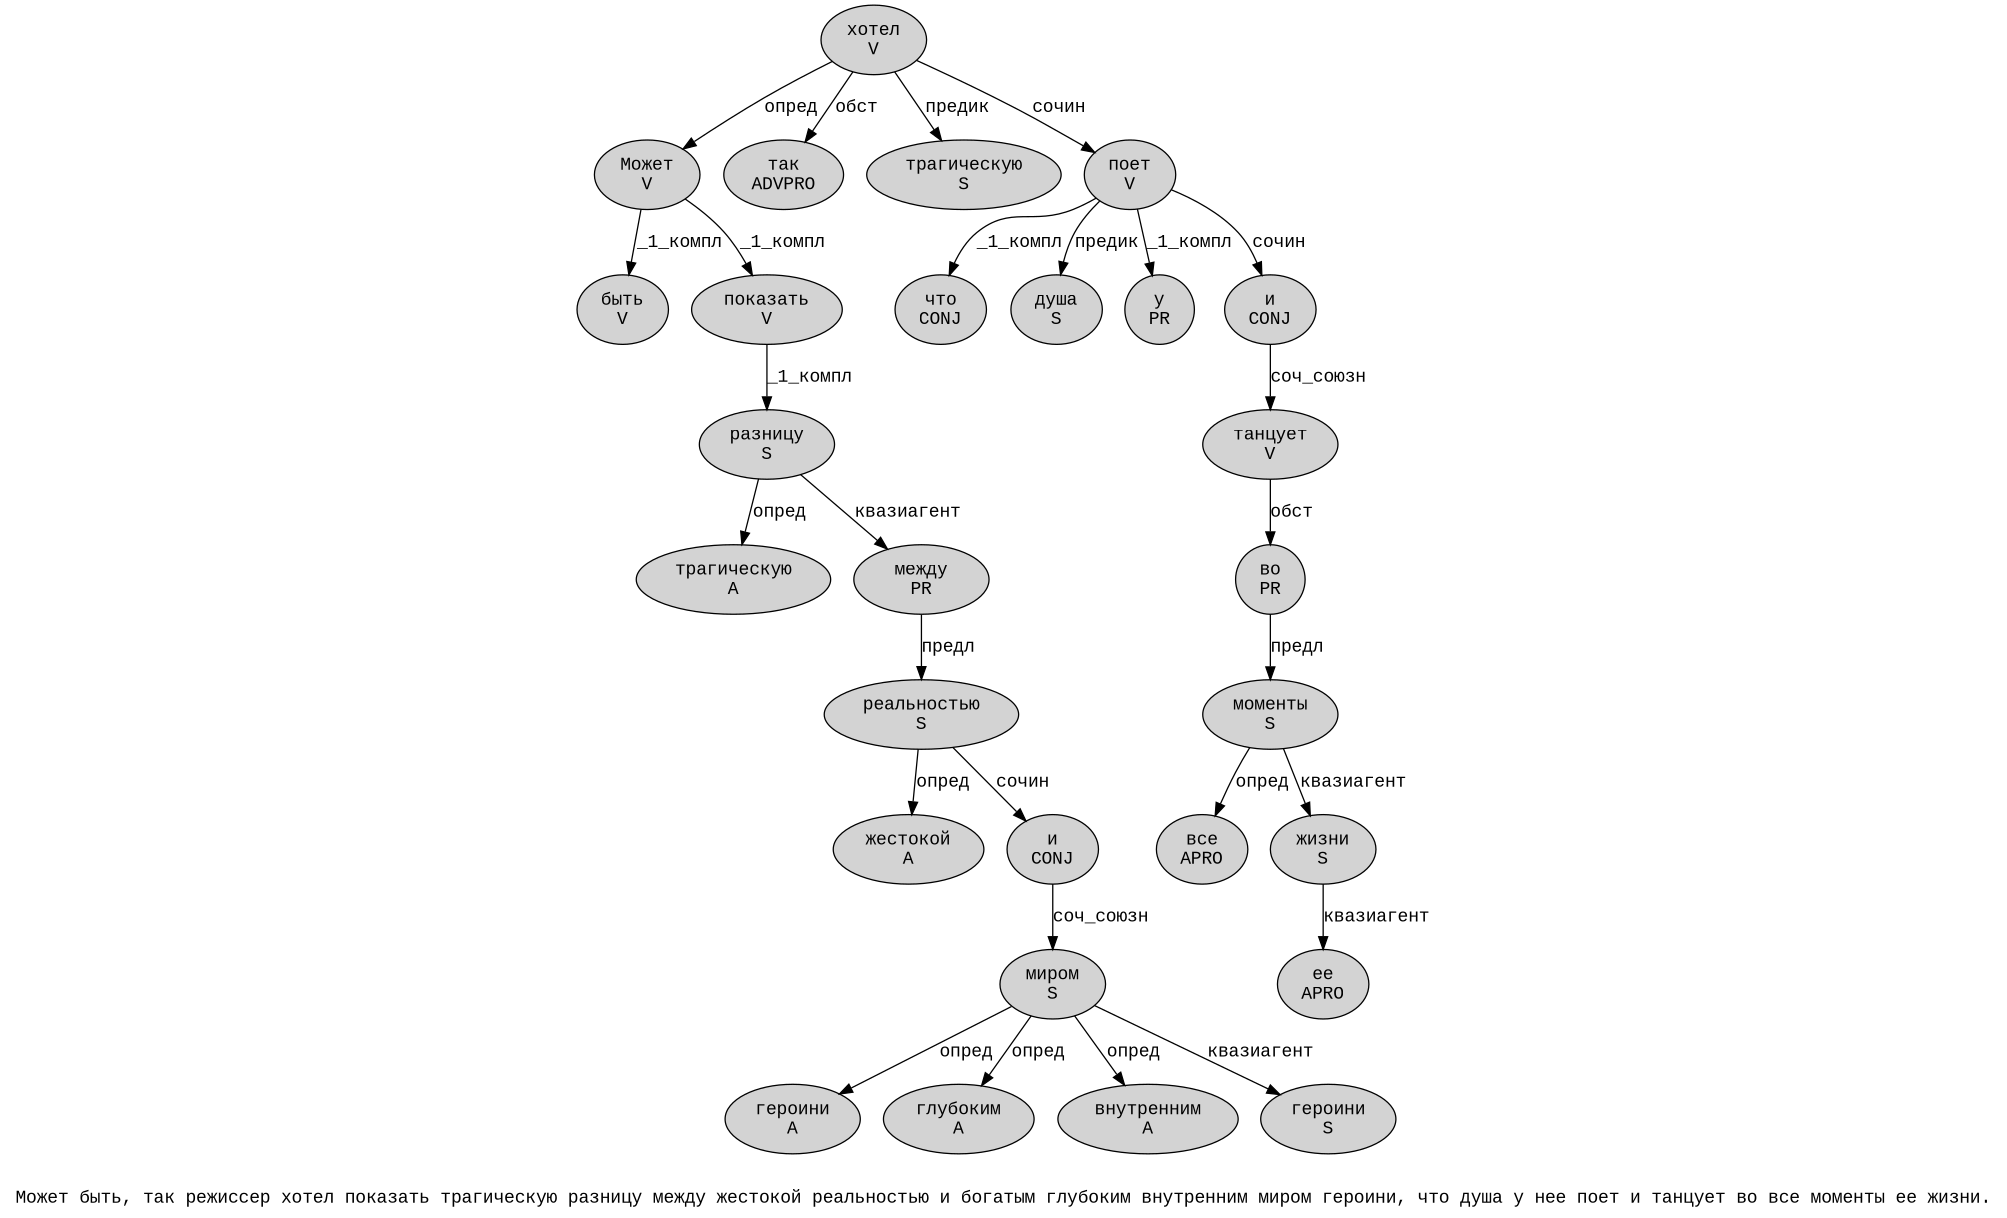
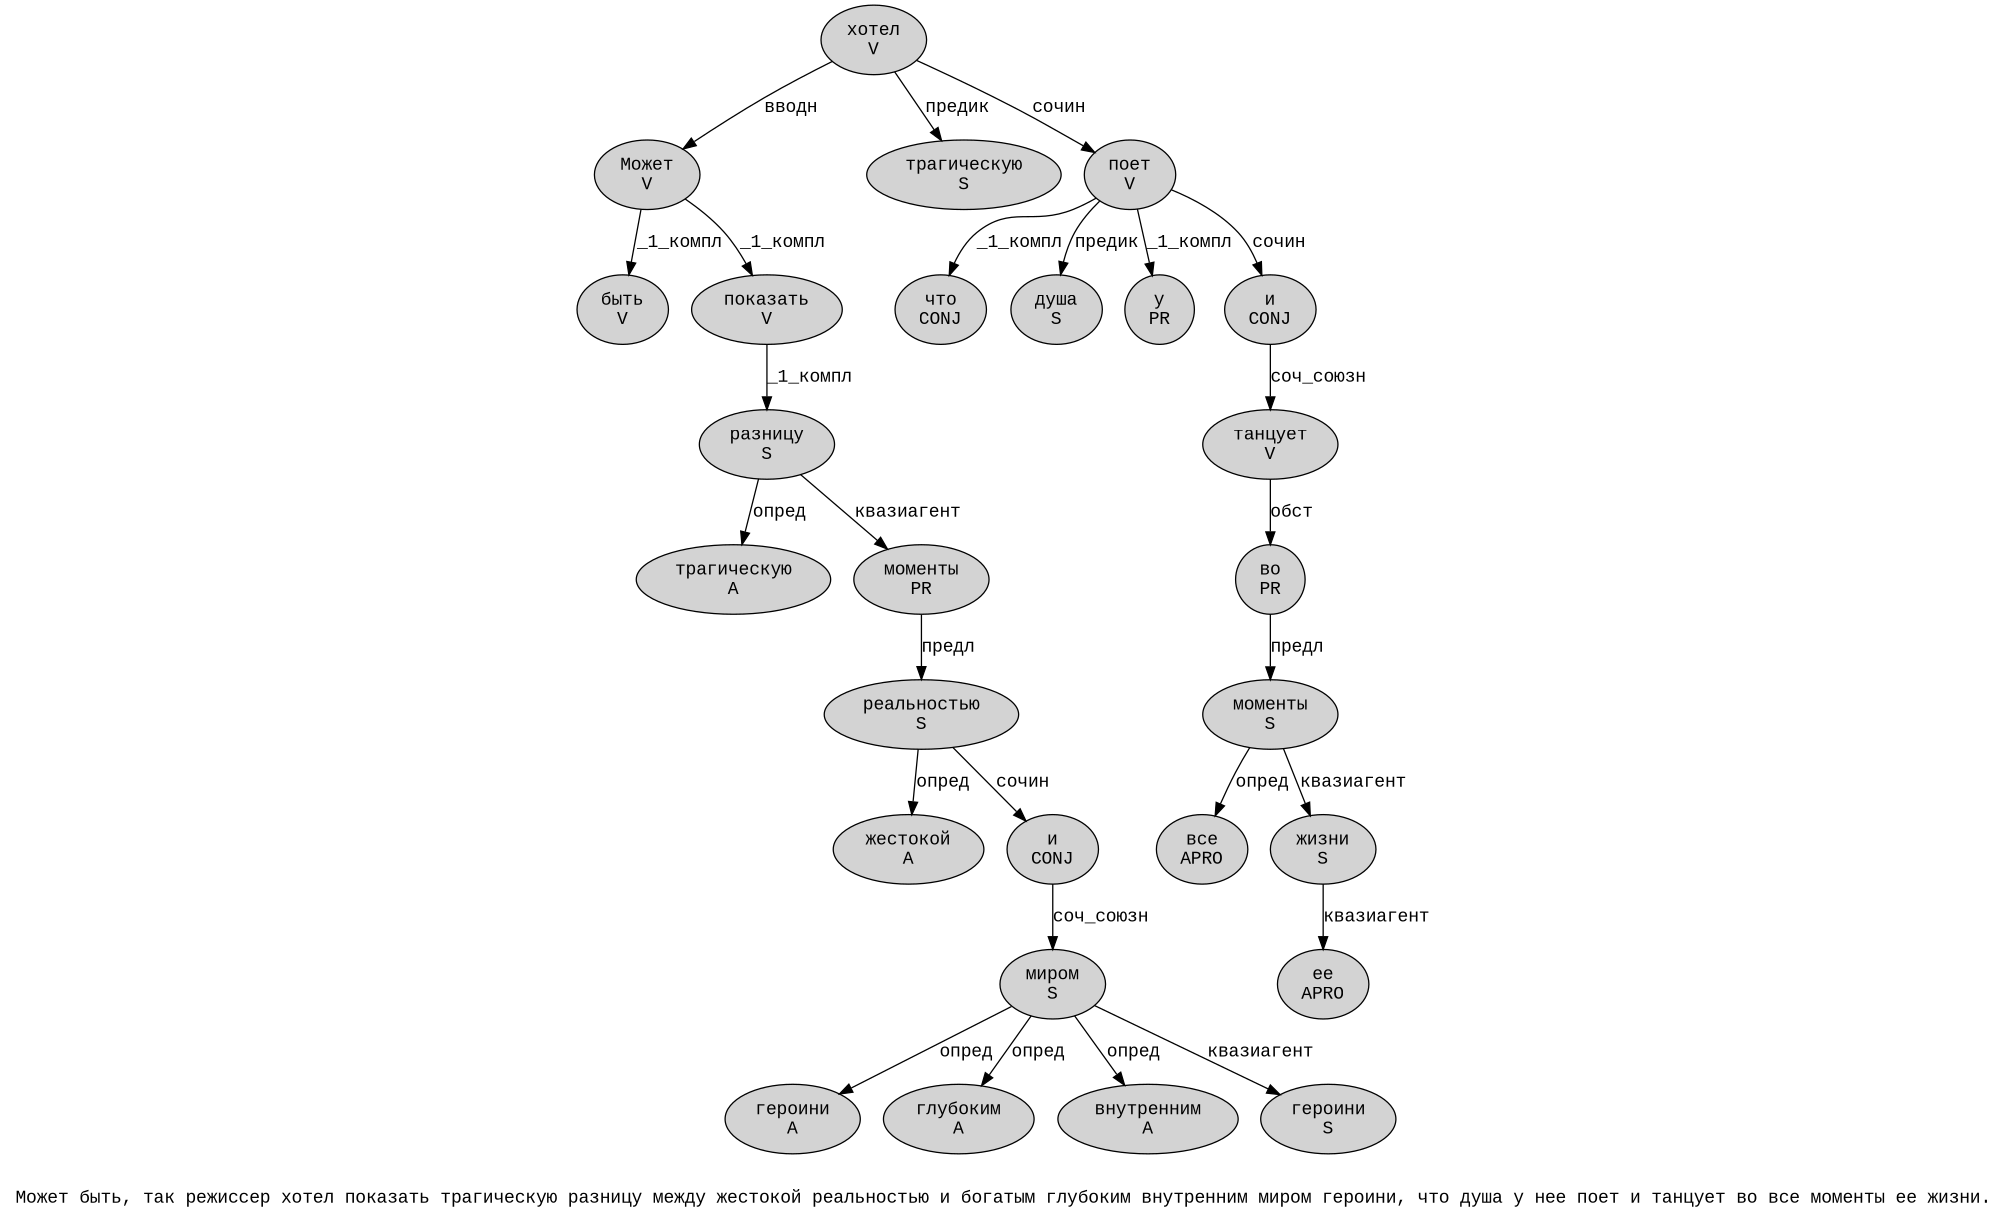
edge "хотел V" -> "Может V": label "опред" -> "вводн"
node "так ADVPRO": removed
node "между PR": label "между PR" -> "моменты PR"
